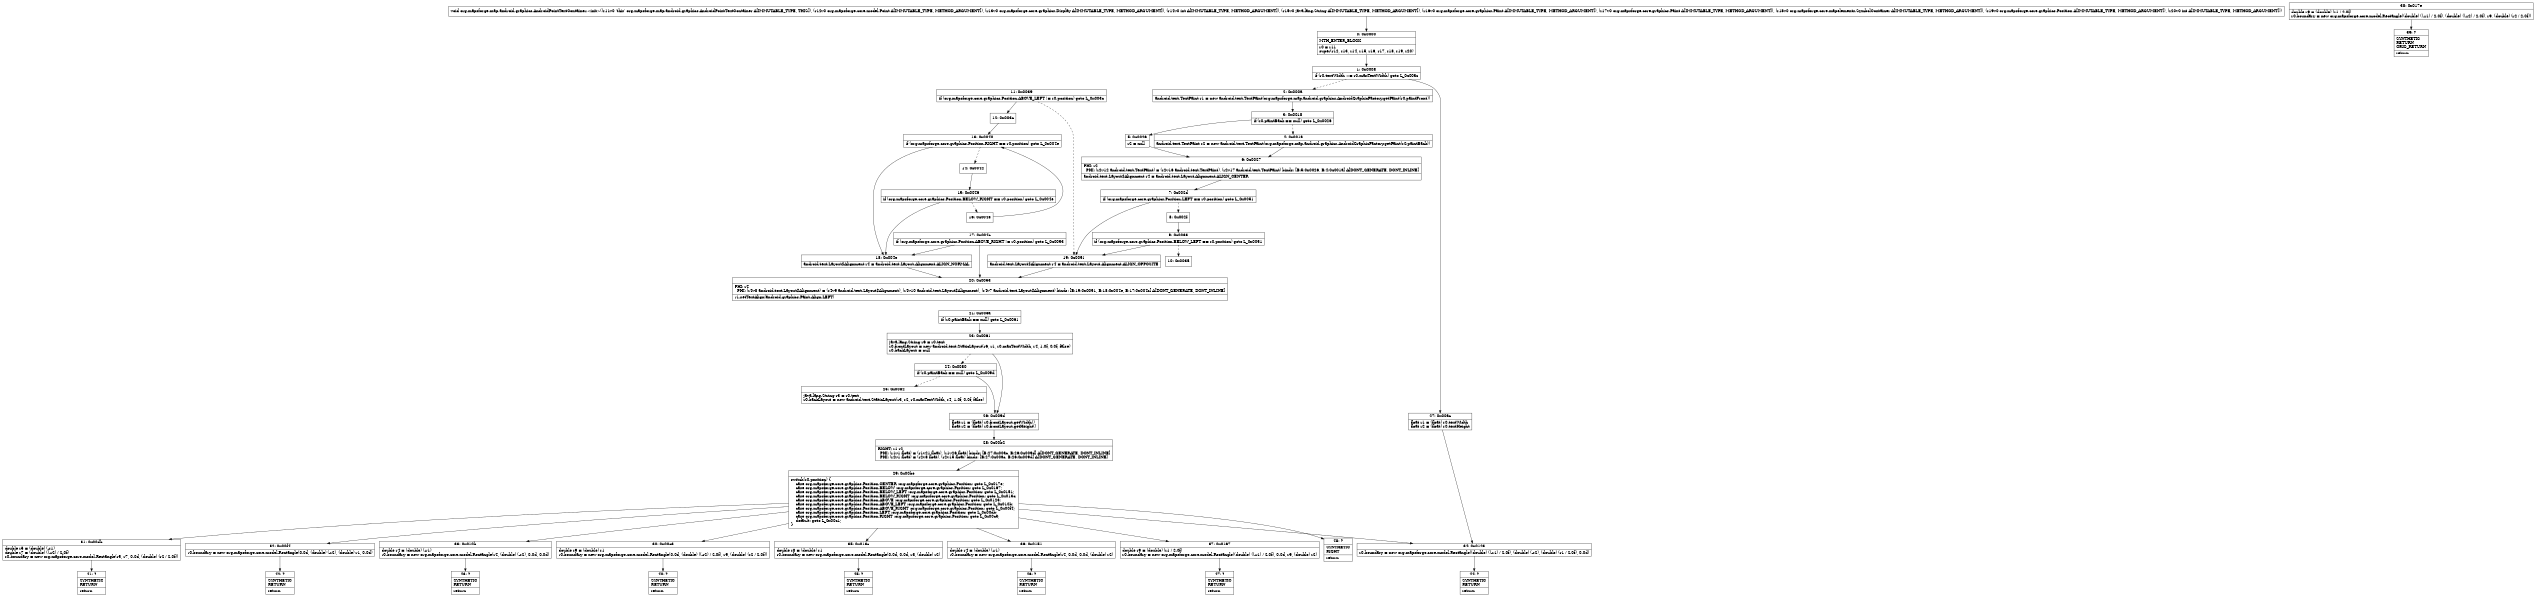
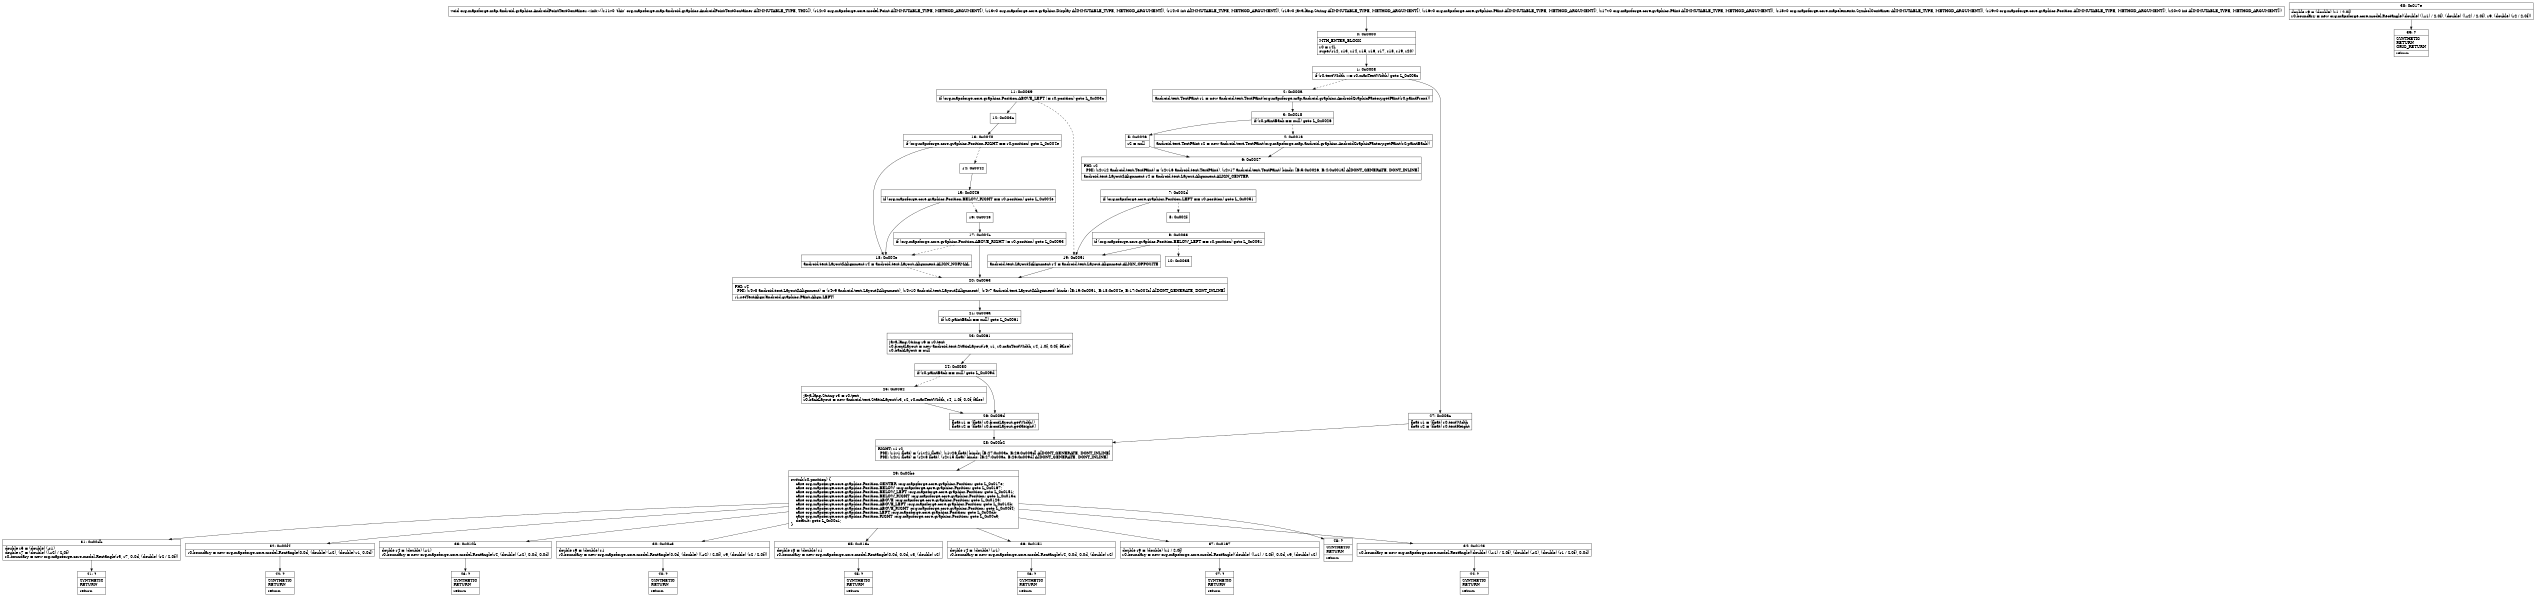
node "0: 0x0000": text "r0 = r11" -> "r0 = r41"
edge "6: 0x0027" -> "7: 0x002d": removed
edge "16: 0x0048" -> "13: 0x0040": now "16: 0x0048" -> "17: 0x004c"
edge "8: 0x002f" -> "9: 0x0033": removed
edge "17: 0x004c" -> "18: 0x004e": style solid -> dashed
edge "18: 0x004e" -> "20: 0x0053": style solid -> dashed
edge "20: 0x0053" -> "21: 0x005a": added
edge "23: 0x0061" -> "24: 0x0080": style dashed -> solid
edge "23: 0x0061" -> "26: 0x009d": now "25: 0x0082" -> "26: 0x009d"
edge "27: 0x00ac" -> "34: 0x0123": now "27: 0x00ac" -> "28: 0x00b2"
node "48: ?": text "RIGHT" -> "RETURN"
